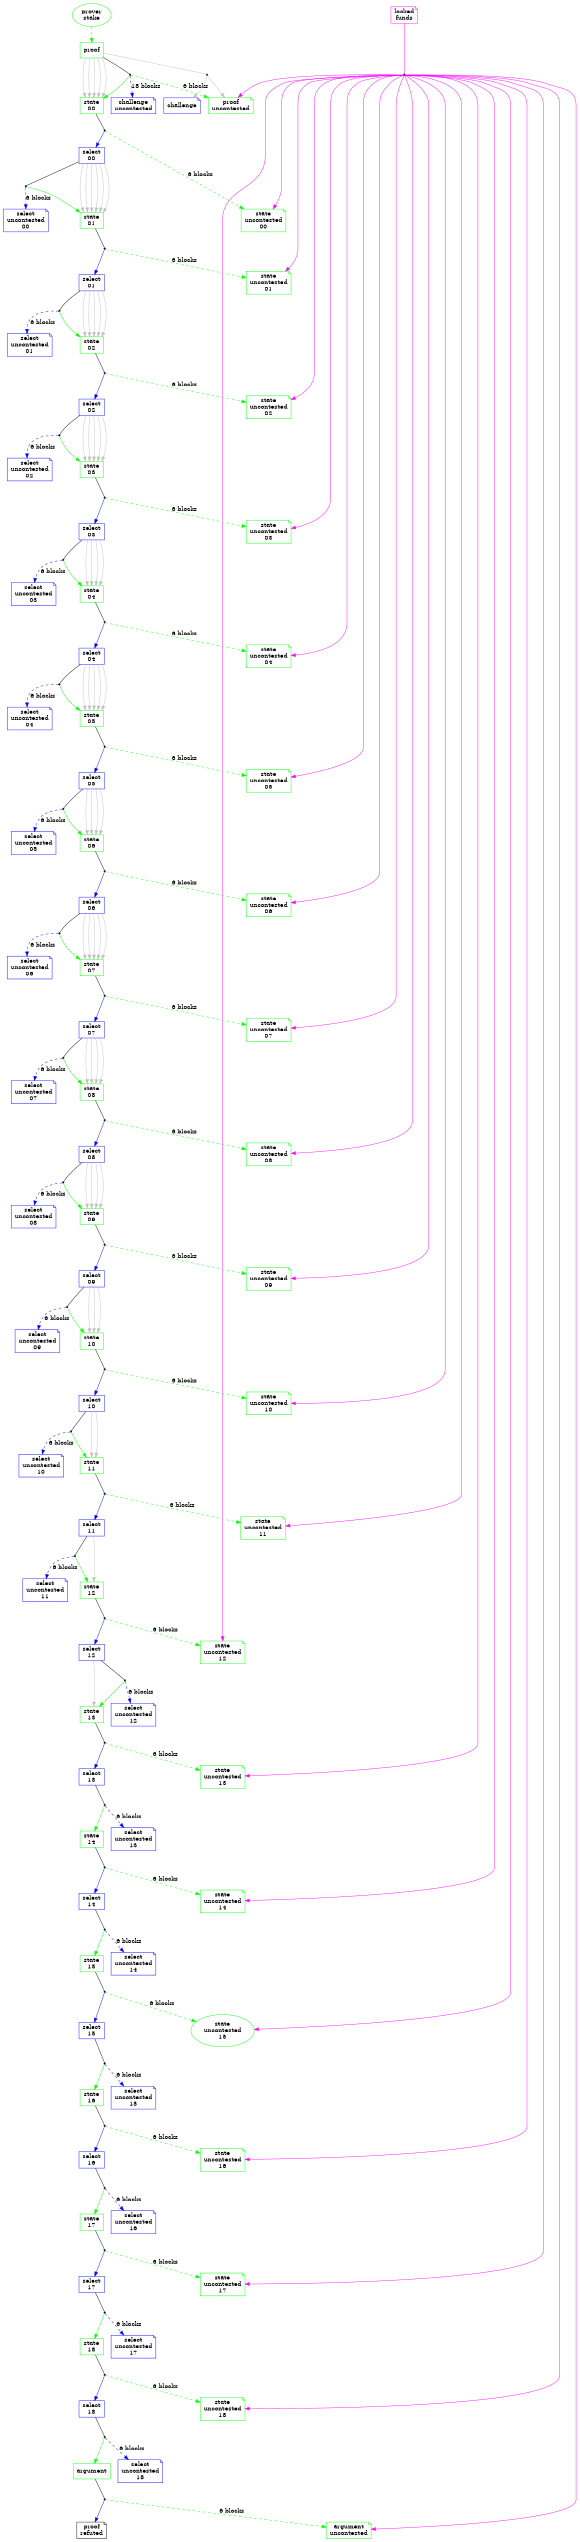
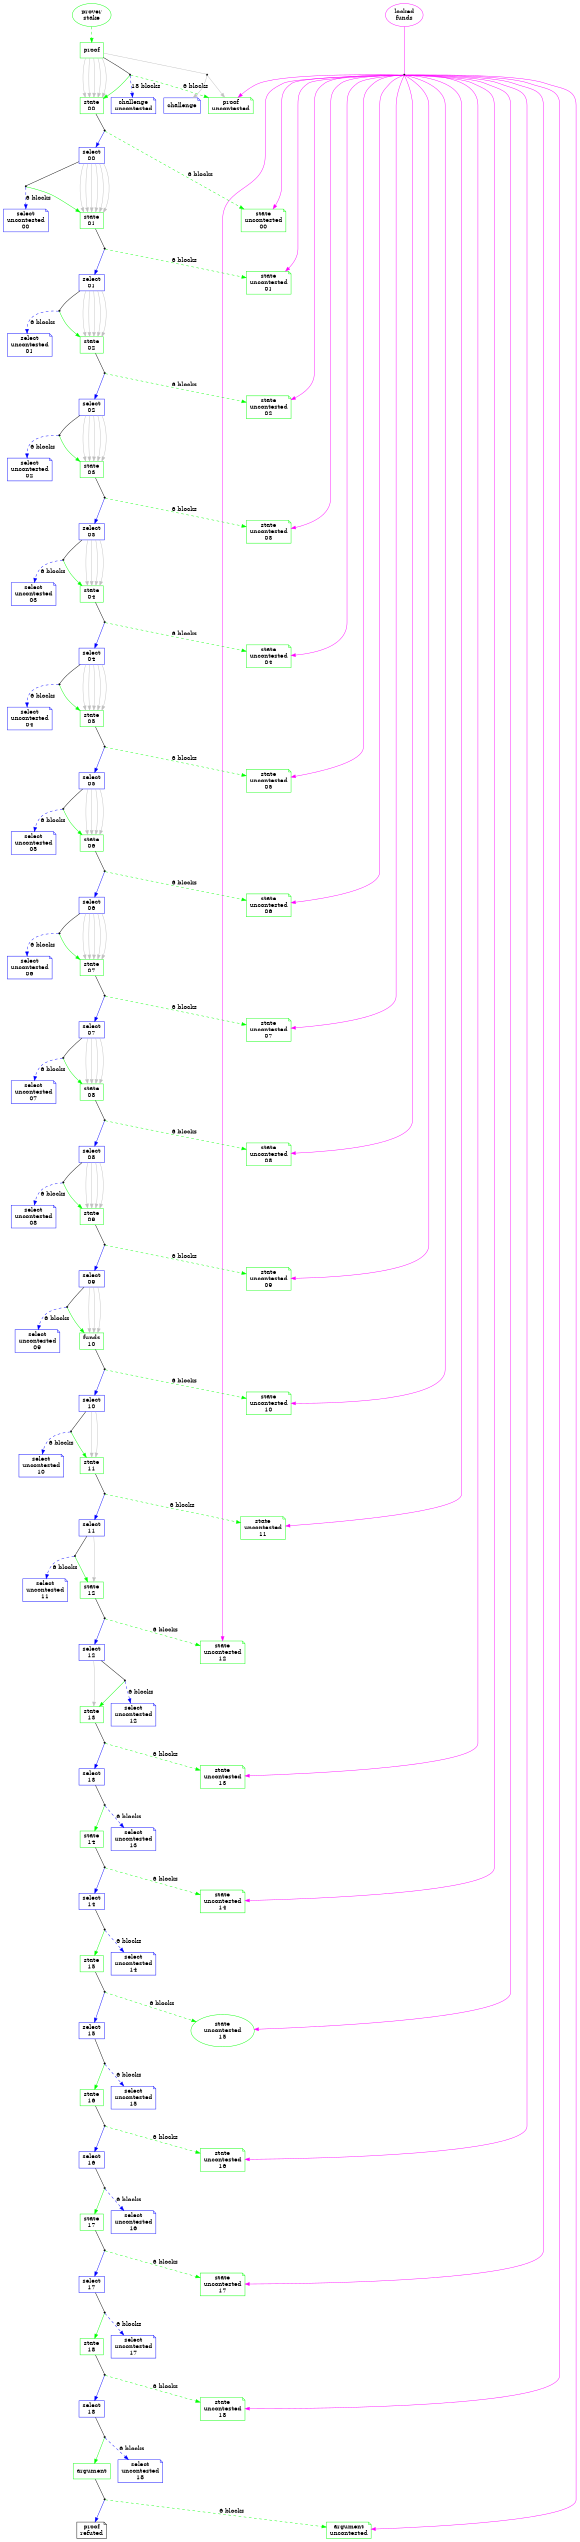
node "locked funds": shape note -> ellipse
node "state 10": label "state 10" -> "funds 10"
